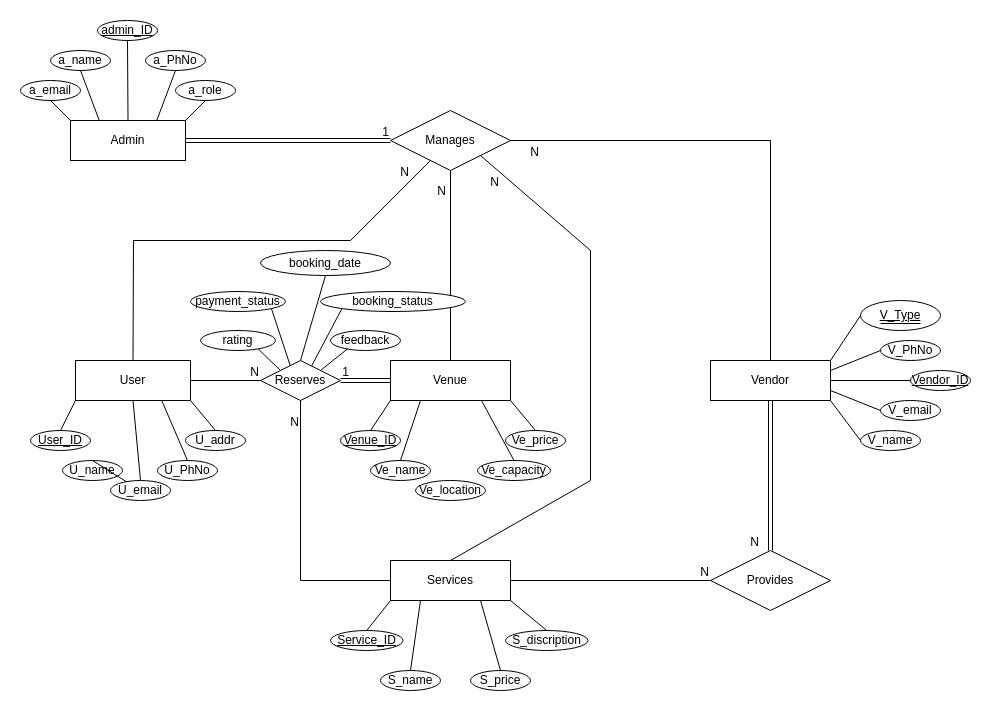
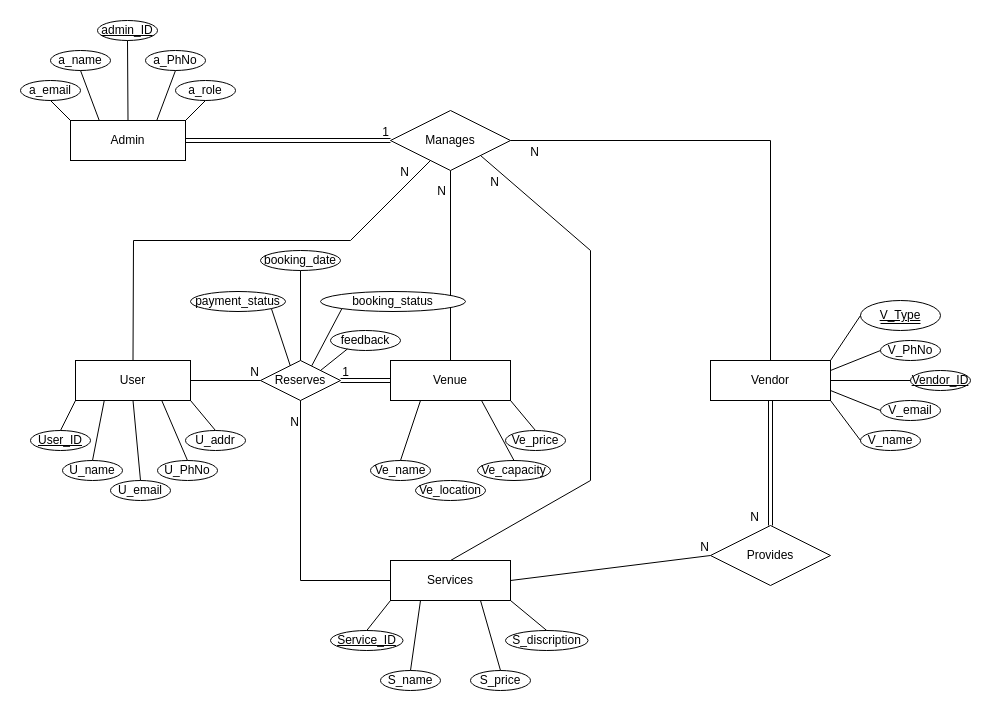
node "booking_date": size 130x25 -> 80x20
node "rating": removed
edge "rating" -- "Reserves": removed
edge "Venue" -- "Venue_ID": removed
node "Venue_ID": removed
edge "U_name" -- "U_email": now "U_name" -- "User"
node "Provides": moved (771, 581) -> (771, 556)
